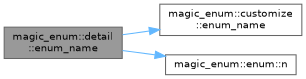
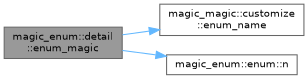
node "magic_enum::customize ::enum_name": label "magic_enum::customize ::enum_name" -> "magic_magic::customize ::enum_name"
node "magic_enum::detail ::enum_name": label "magic_enum::detail ::enum_name" -> "magic_enum::detail ::enum_magic"
